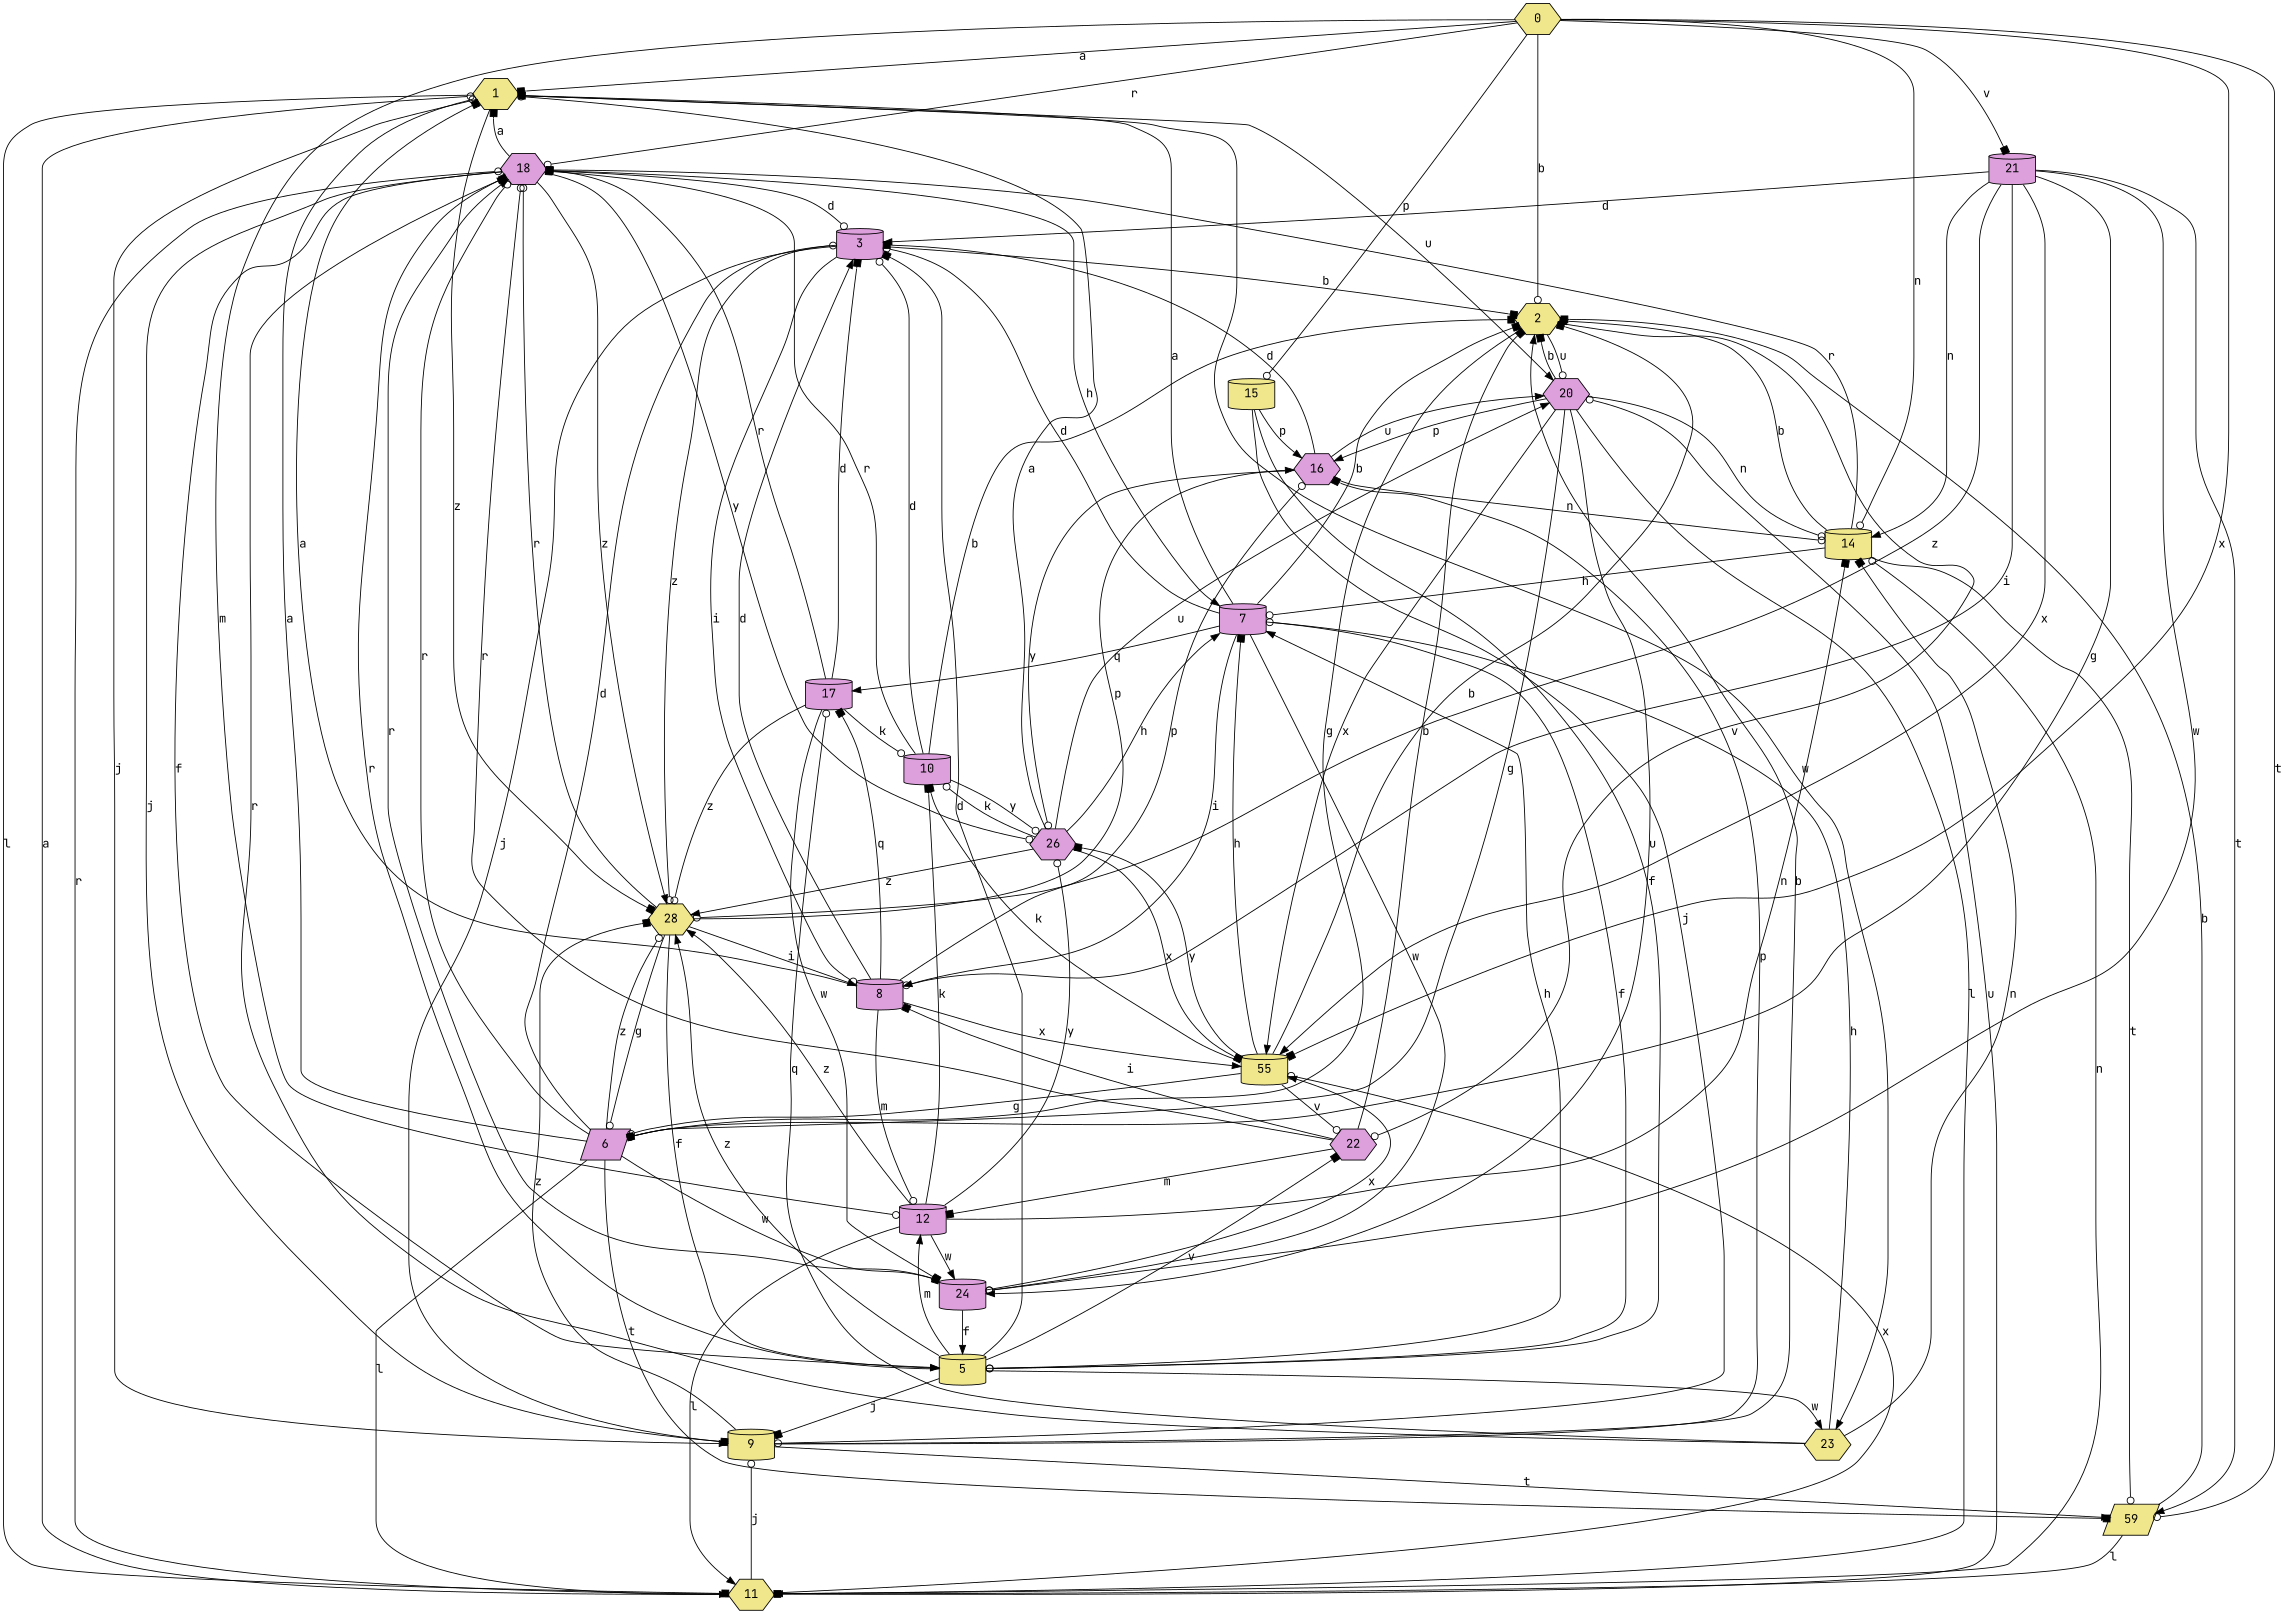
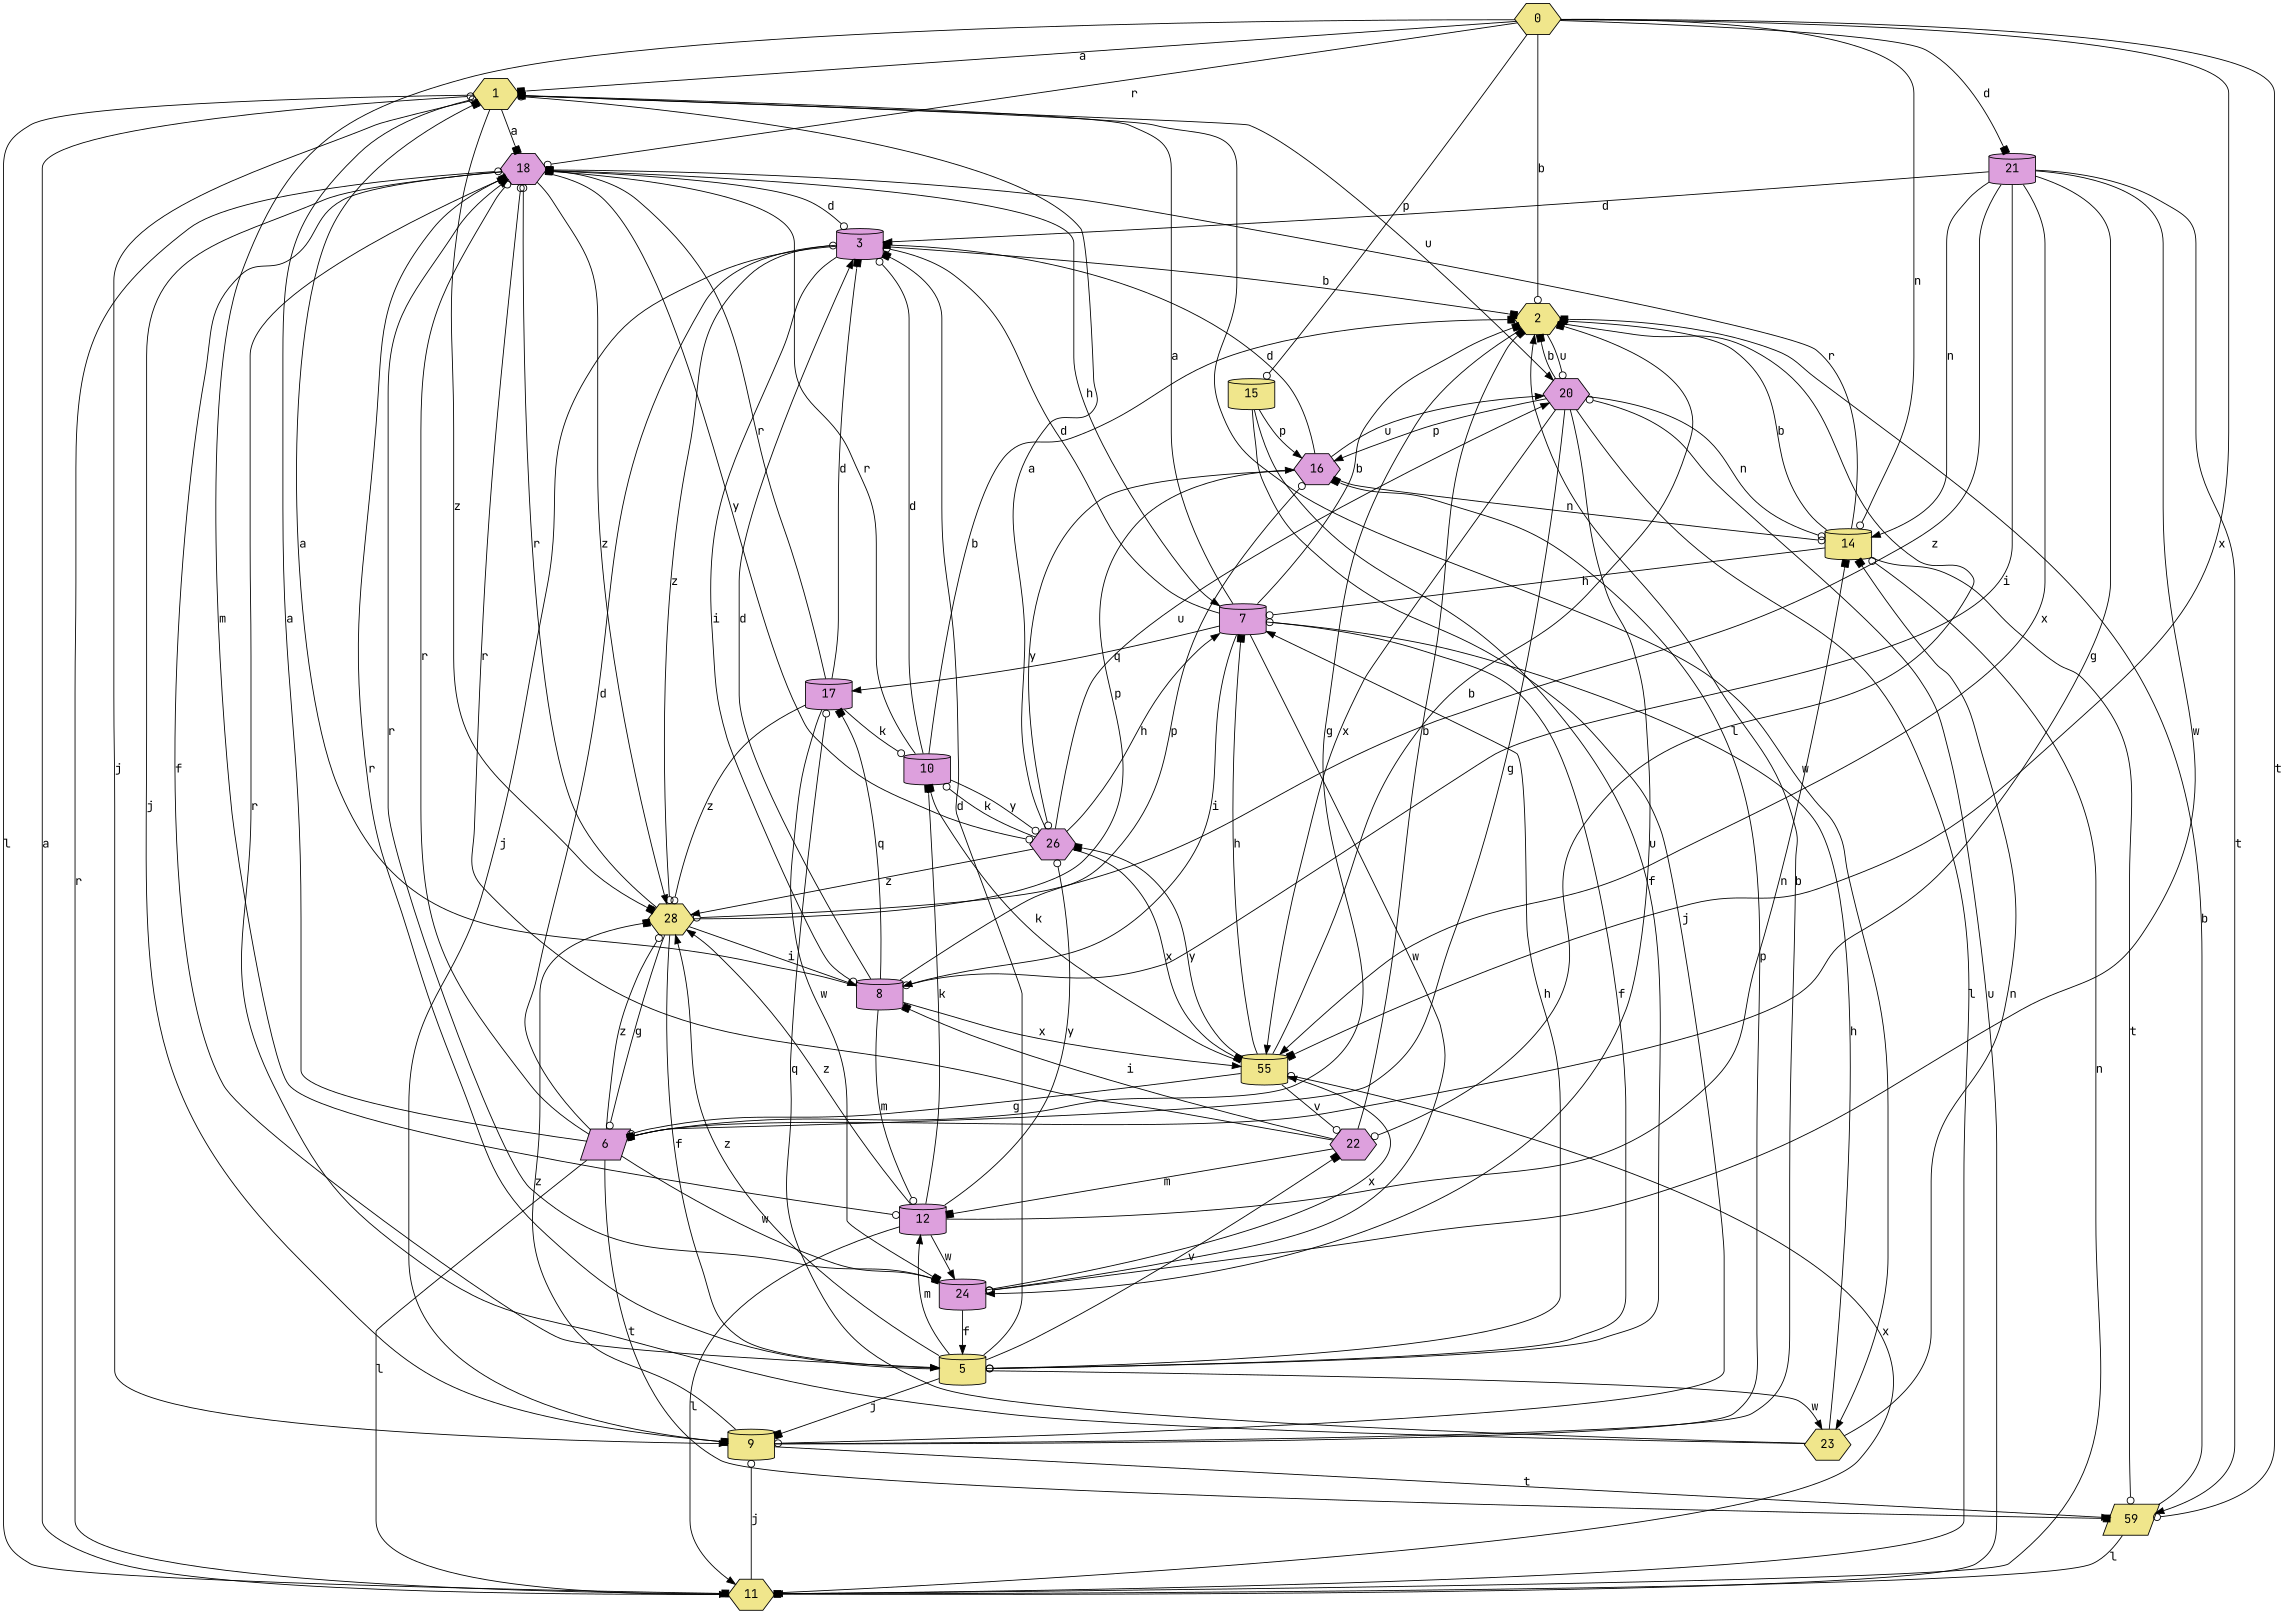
edge "0" -> "21": label "v" -> "d"
edge "18" -> "1": reversed
edge "2" -> "22": label "v" -> "l"
